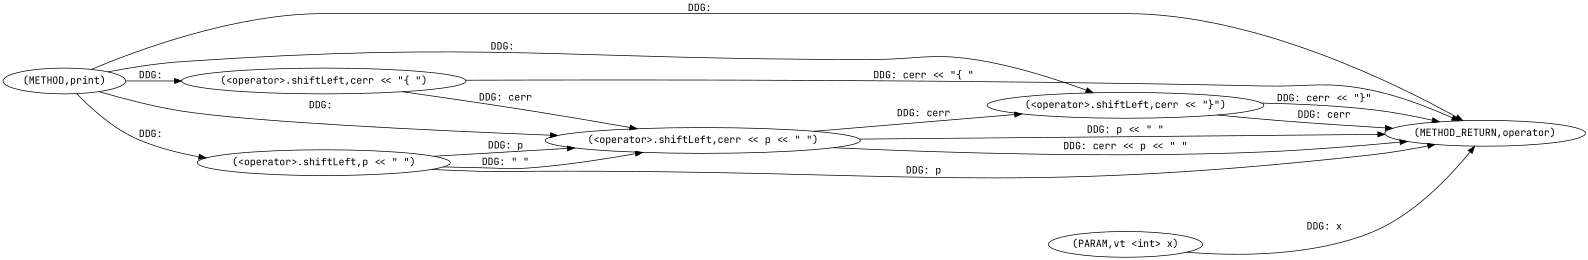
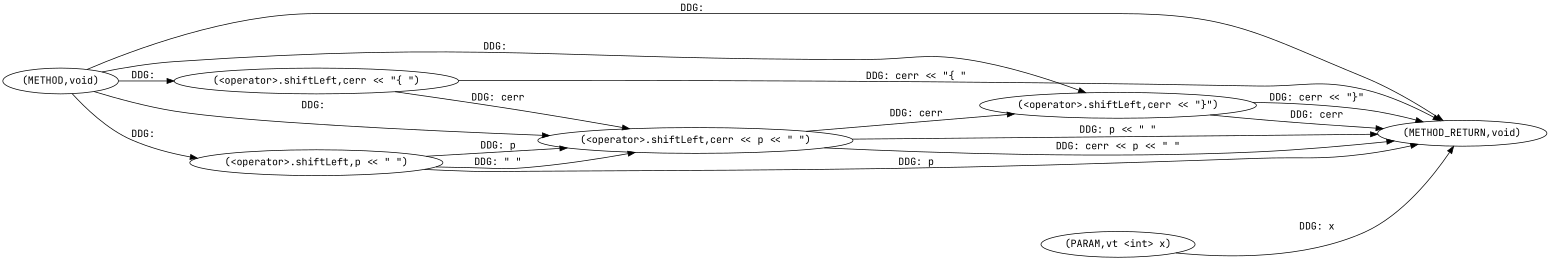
node "(METHOD,print)": label "(METHOD,print)" -> "(METHOD,void)"
node "(METHOD_RETURN,operator)": label "(METHOD_RETURN,operator)" -> "(METHOD_RETURN,void)"
